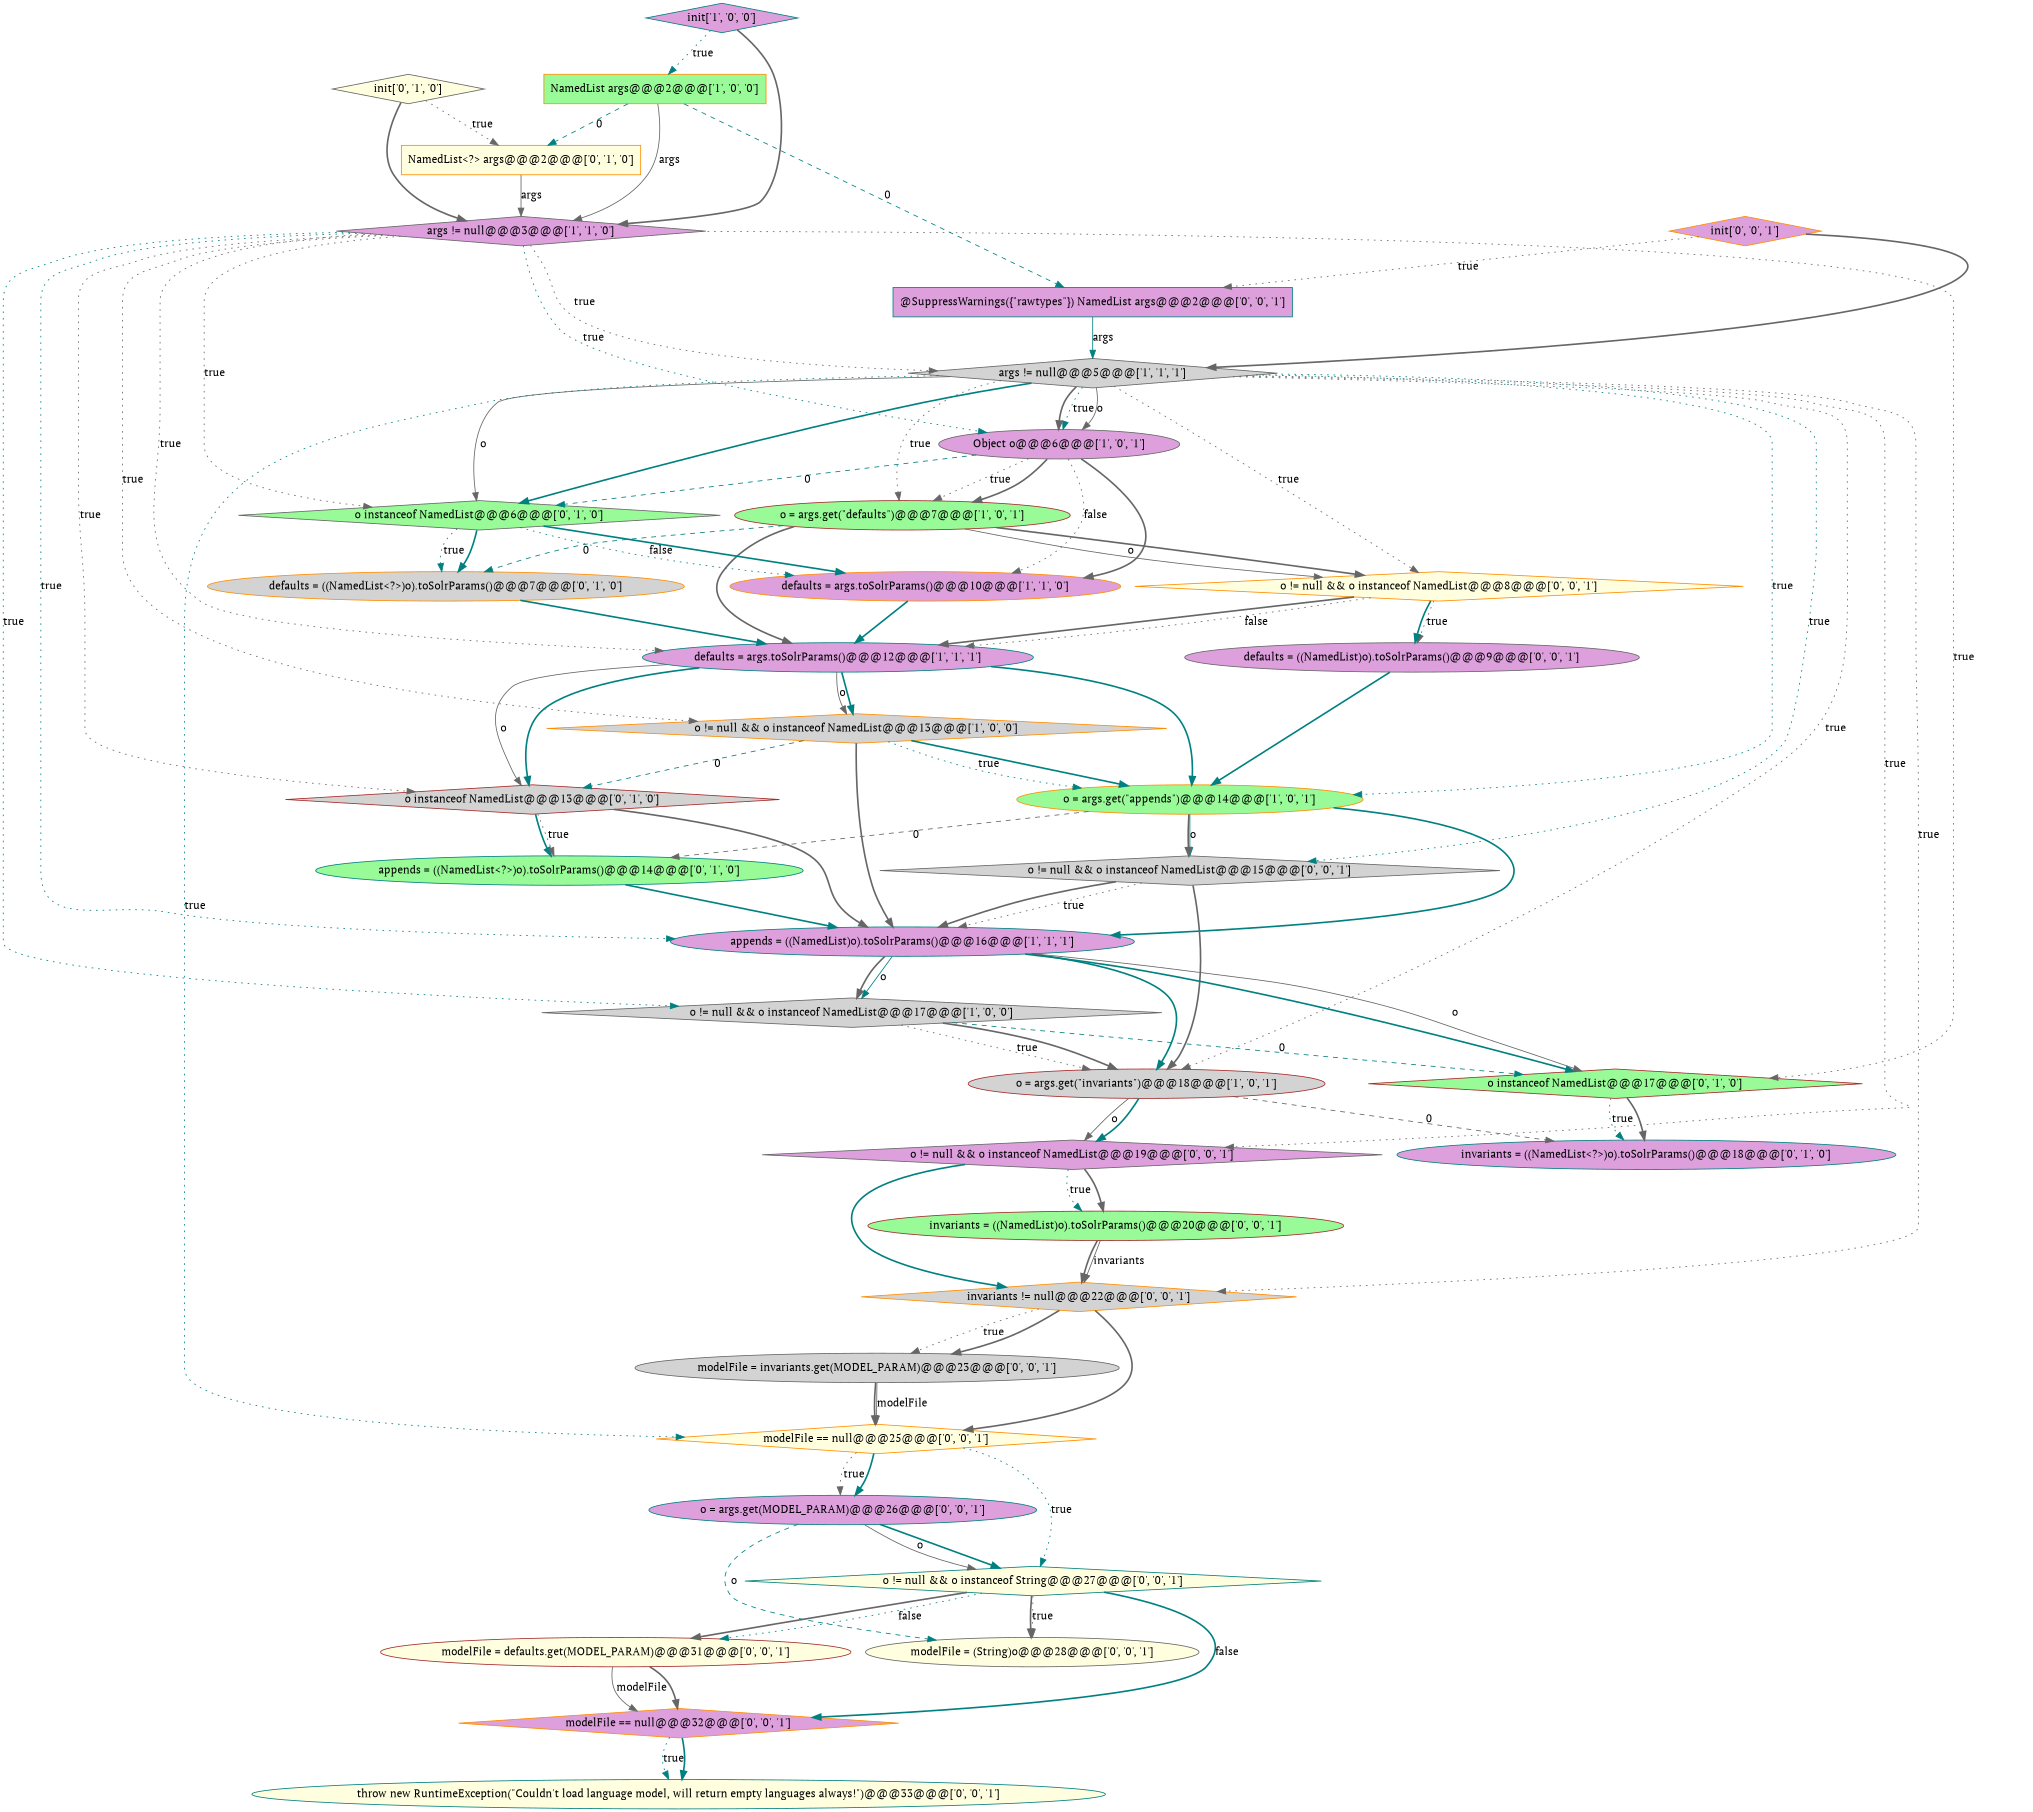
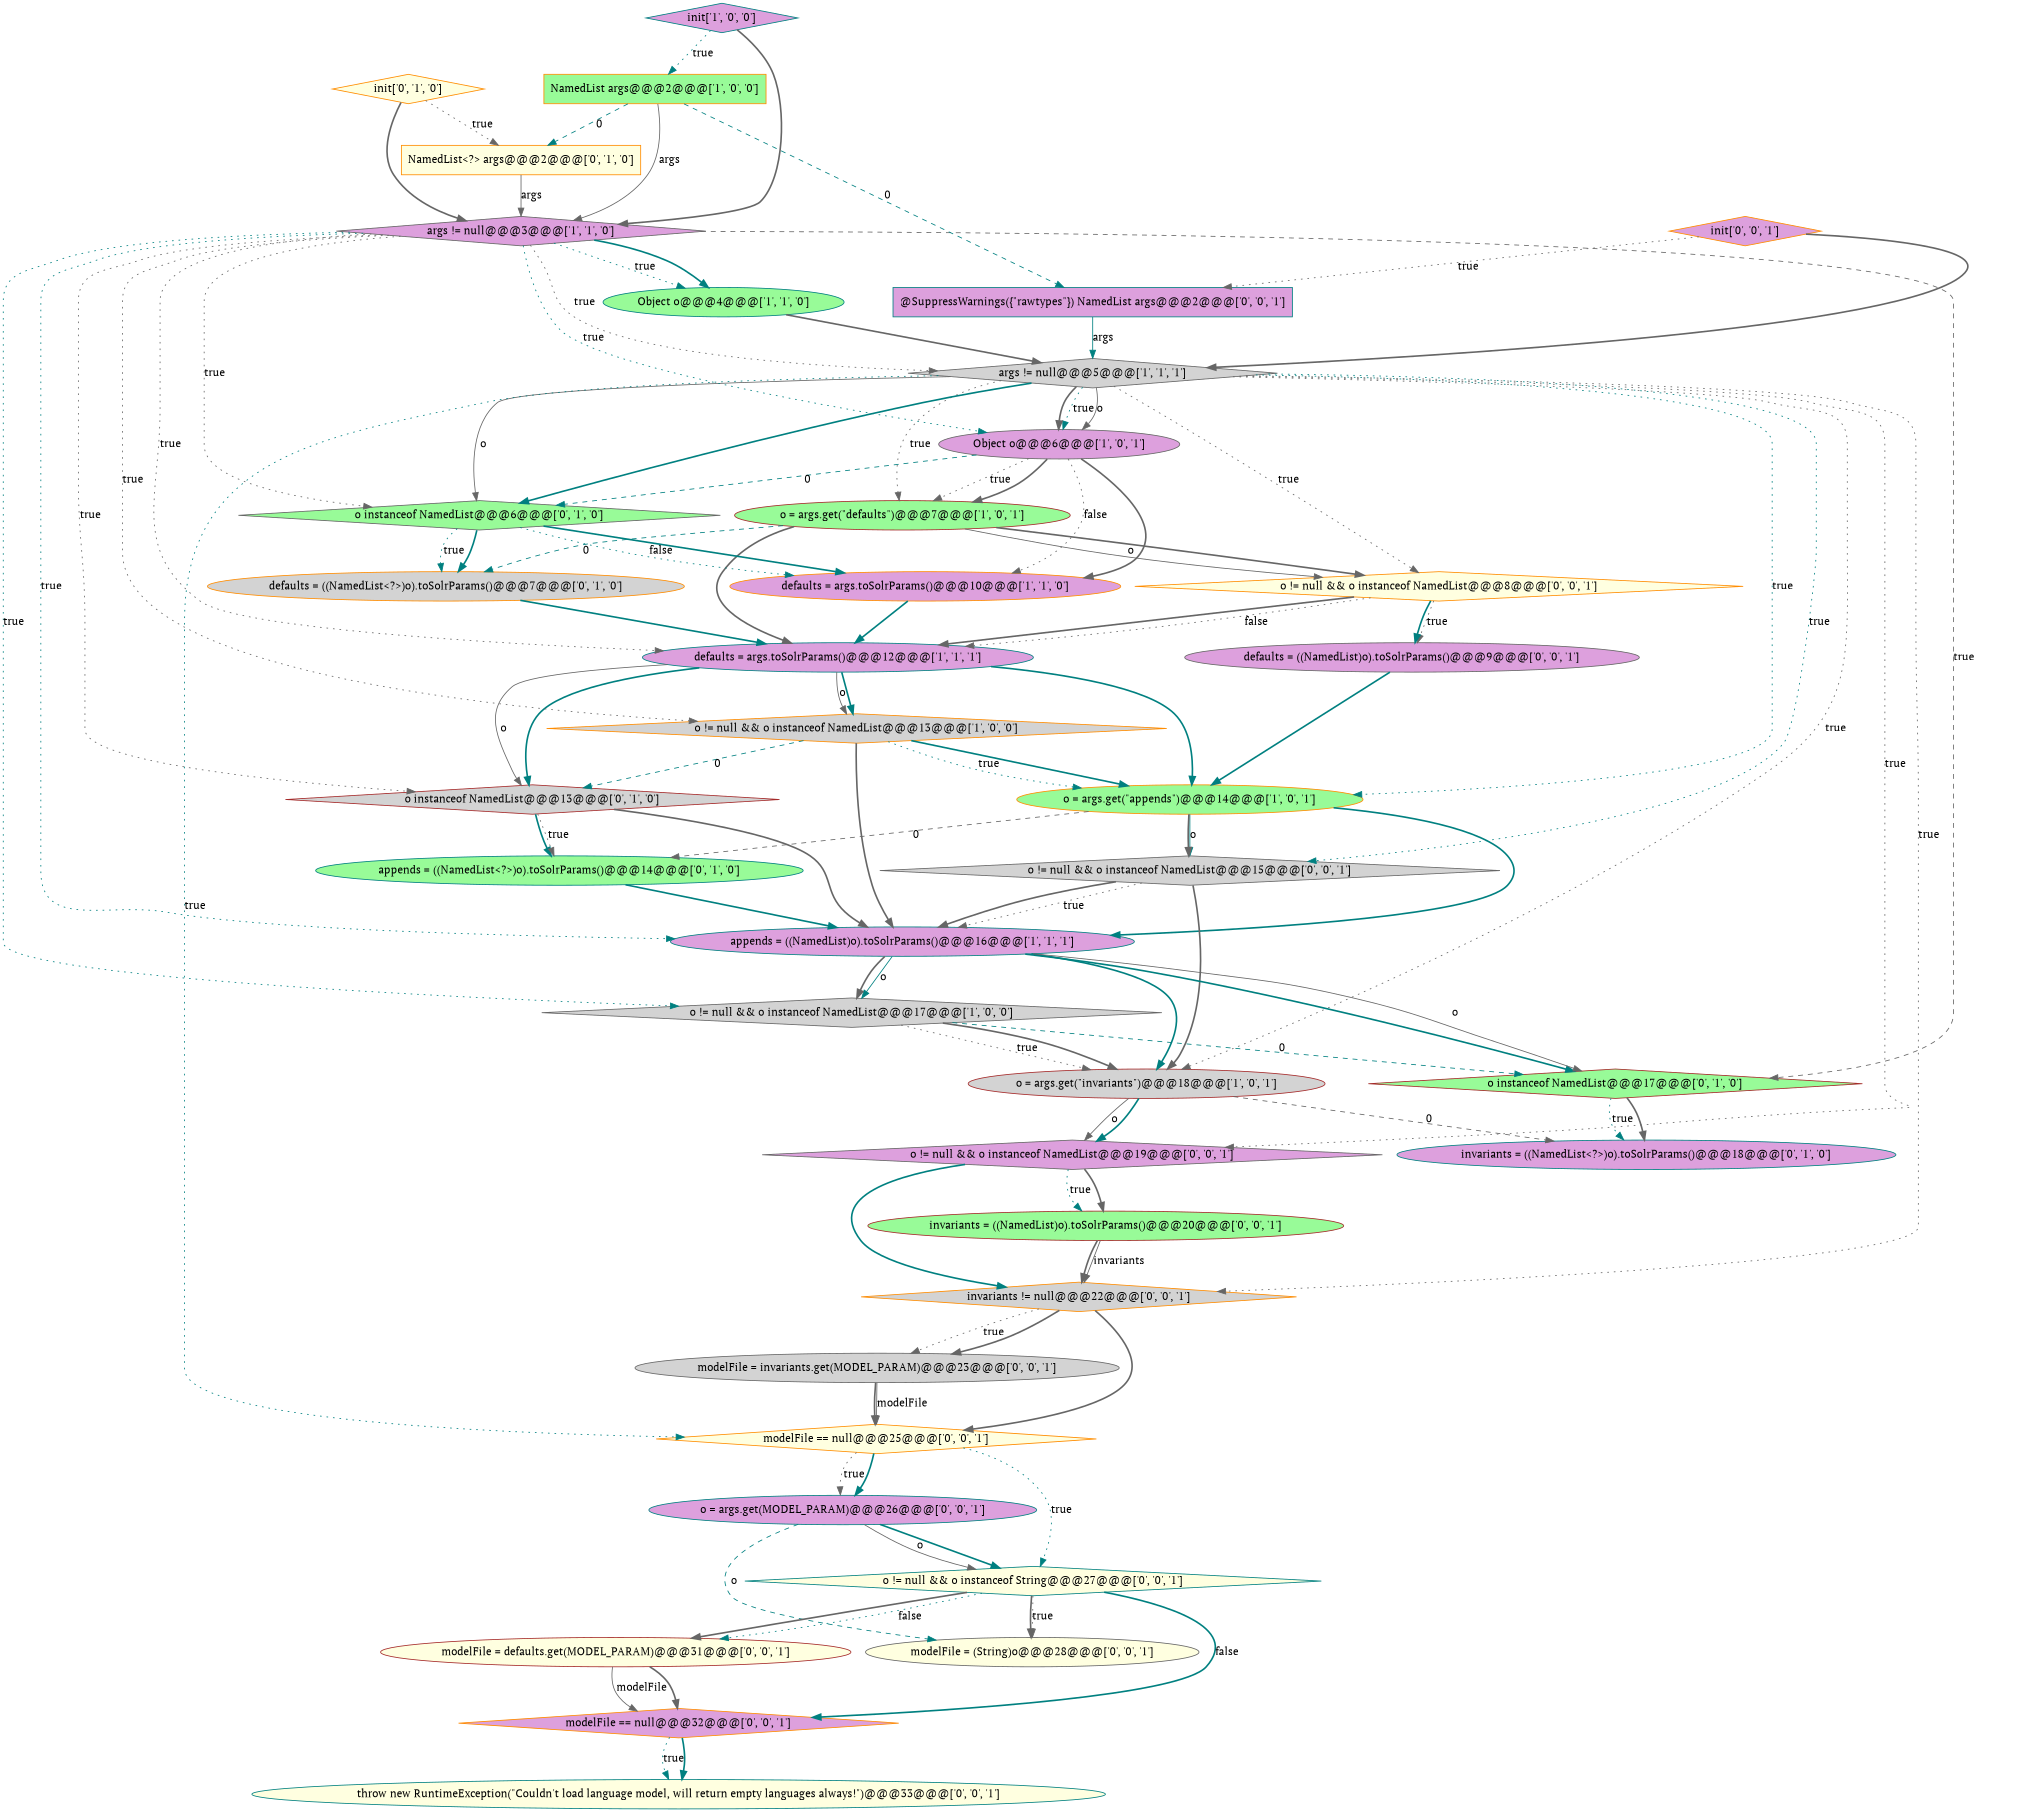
node "init['0', '1', '0']": color gray40 -> darkorange
edge "args != null@@@3@@@['1', '1', '0']" -> "o instanceof NamedList@@@17@@@['0', '1', '0']": style dotted -> dashed
node "Object o@@@4@@@['1', '1', '0']": added
